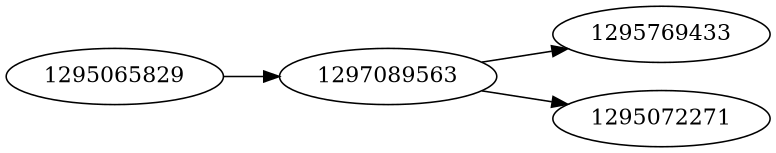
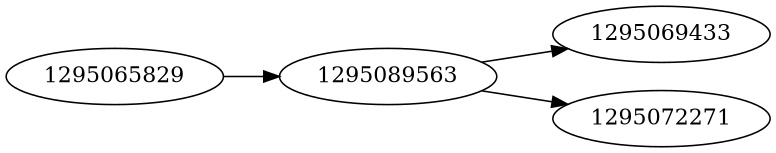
node "1295769433": label "1295769433" -> "1295069433"
node "1297089563": label "1297089563" -> "1295089563"
